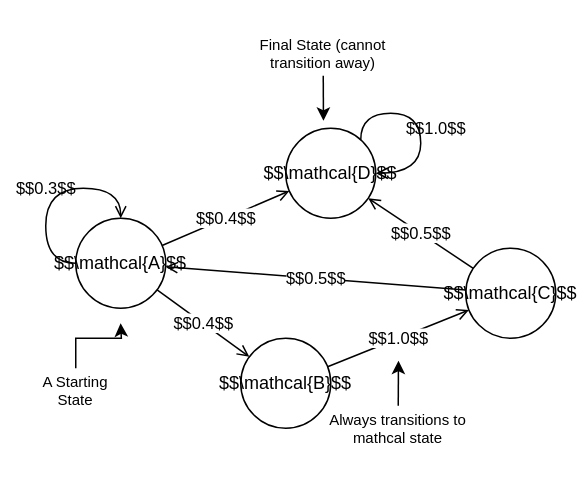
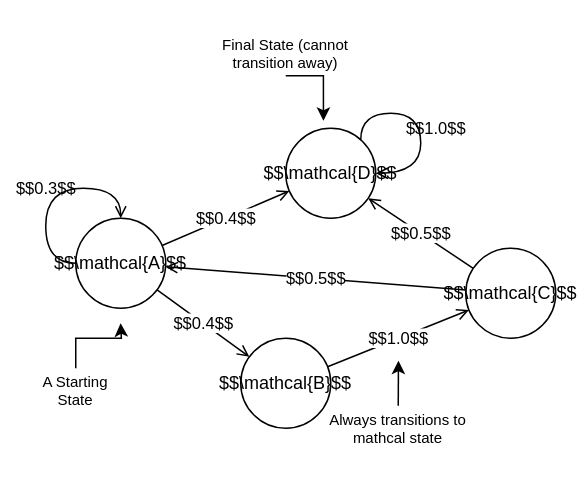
node "Final State (cannot transition away)": moved (323, 53) -> (286, 53)
